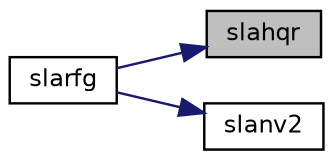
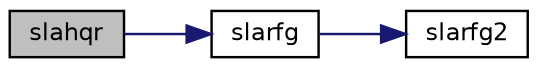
edge "slarfg" -> "slahqr": reversed
node "slanv2": label "slanv2" -> "slarfg2"
